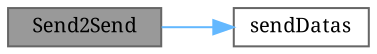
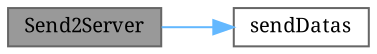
node "Send2Send": label "Send2Send" -> "Send2Server"
